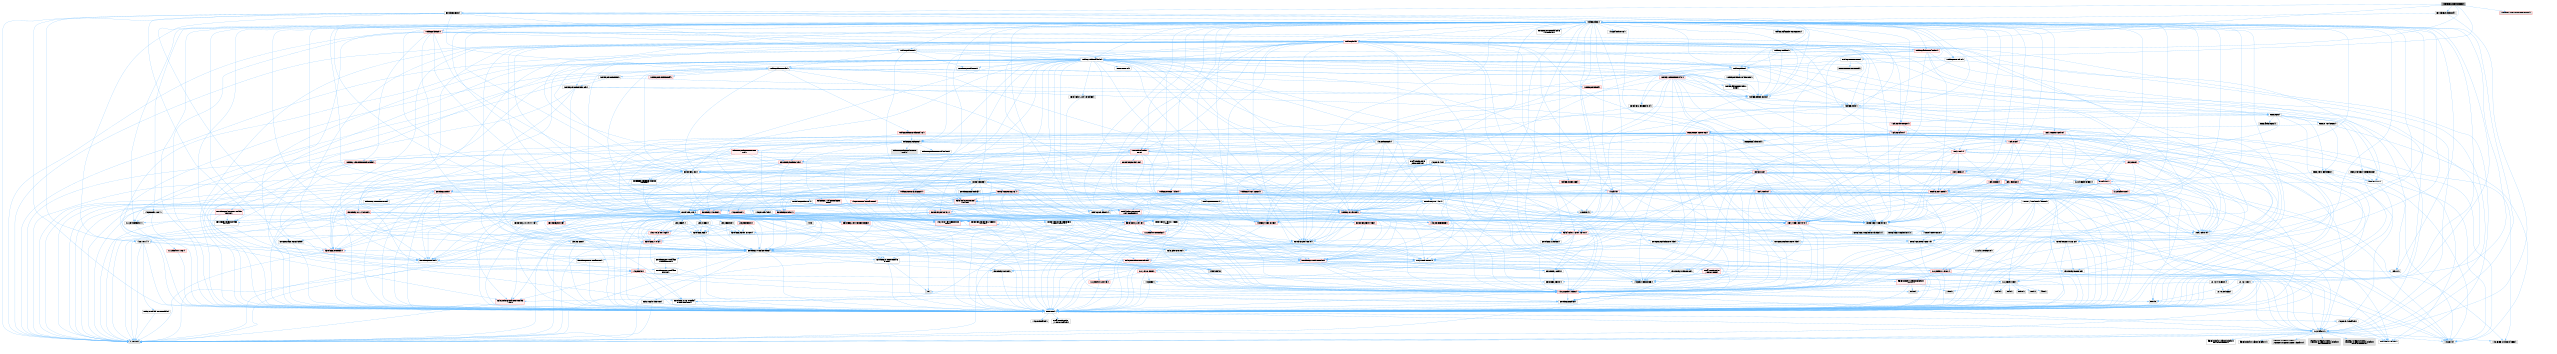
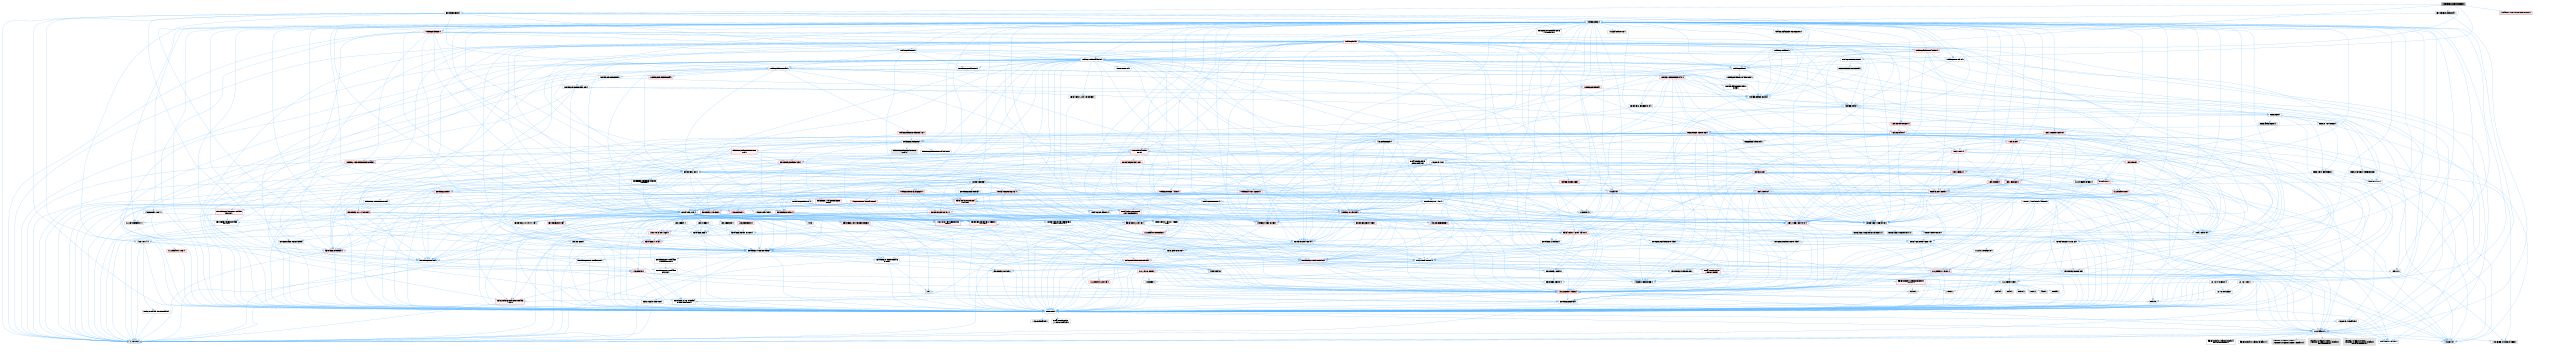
node "stddef.h": added
